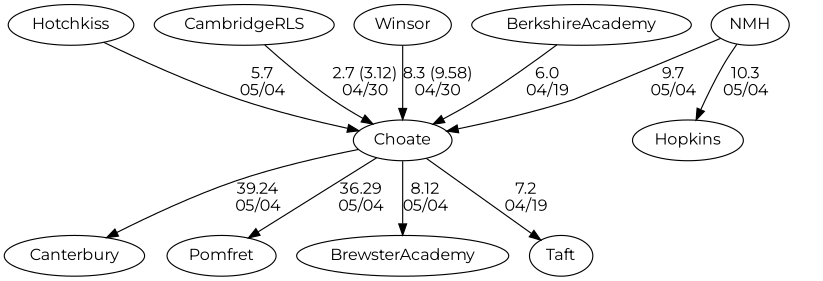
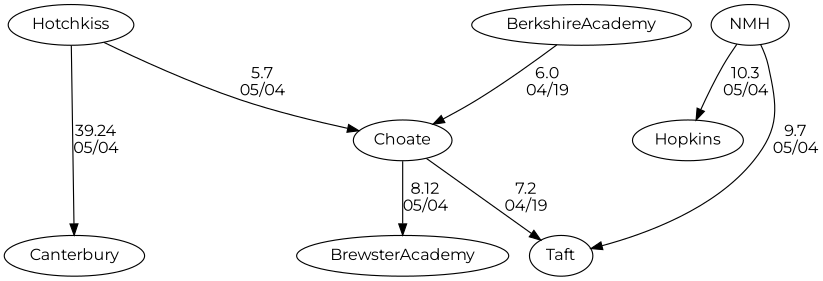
node "CambridgeRLS": removed
node "Winsor": removed
edge "NMH" -> "Choate": now "NMH" -> "Taft"
edge "Choate" -> "Canterbury": now "Hotchkiss" -> "Canterbury"
node "Pomfret": removed
